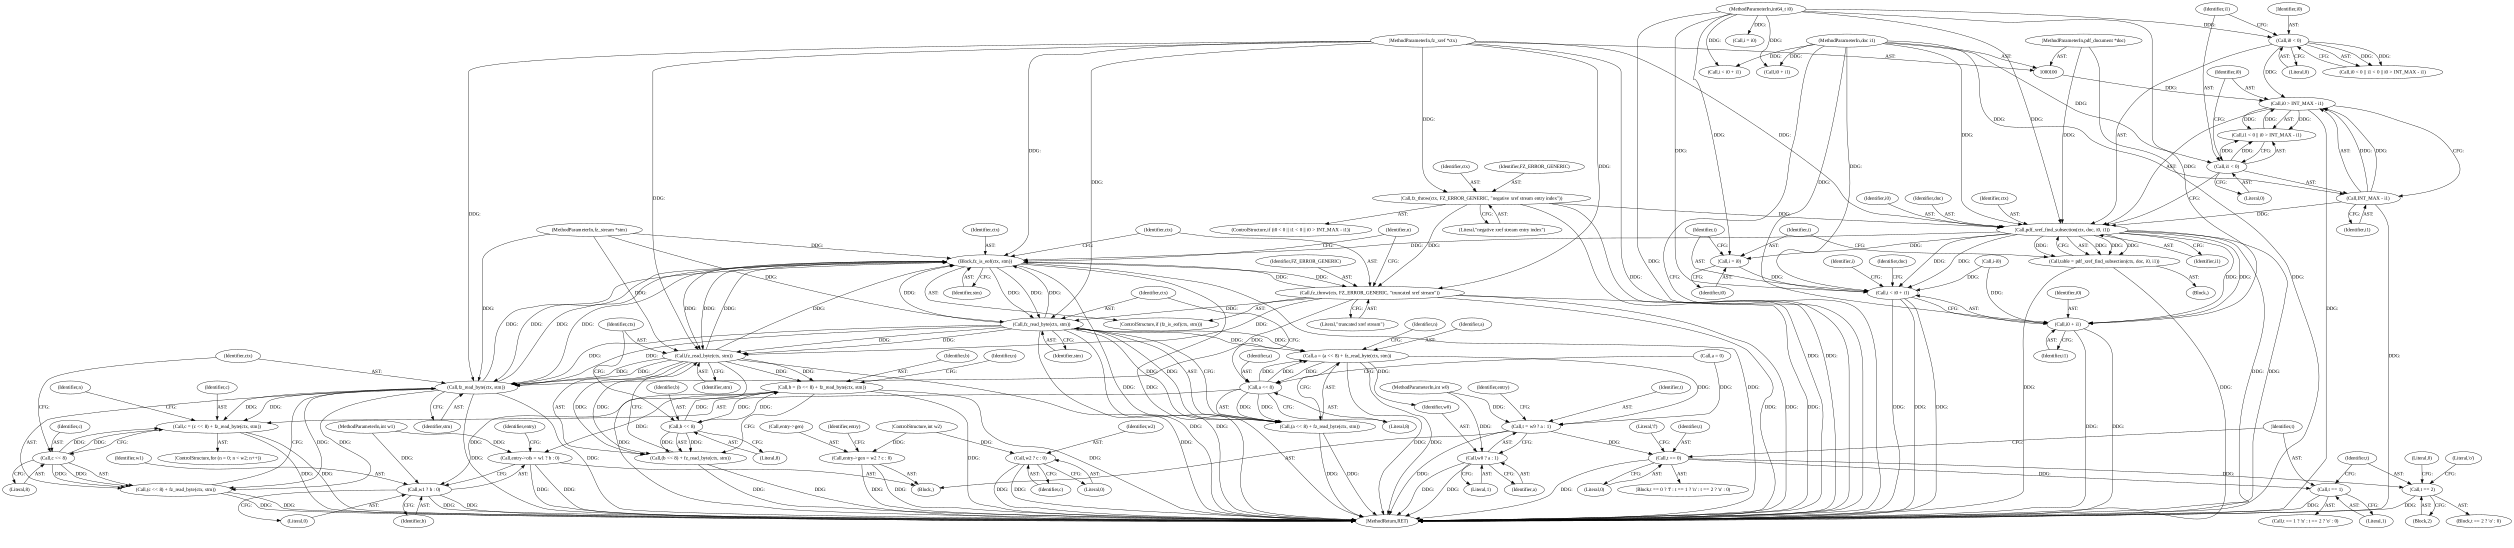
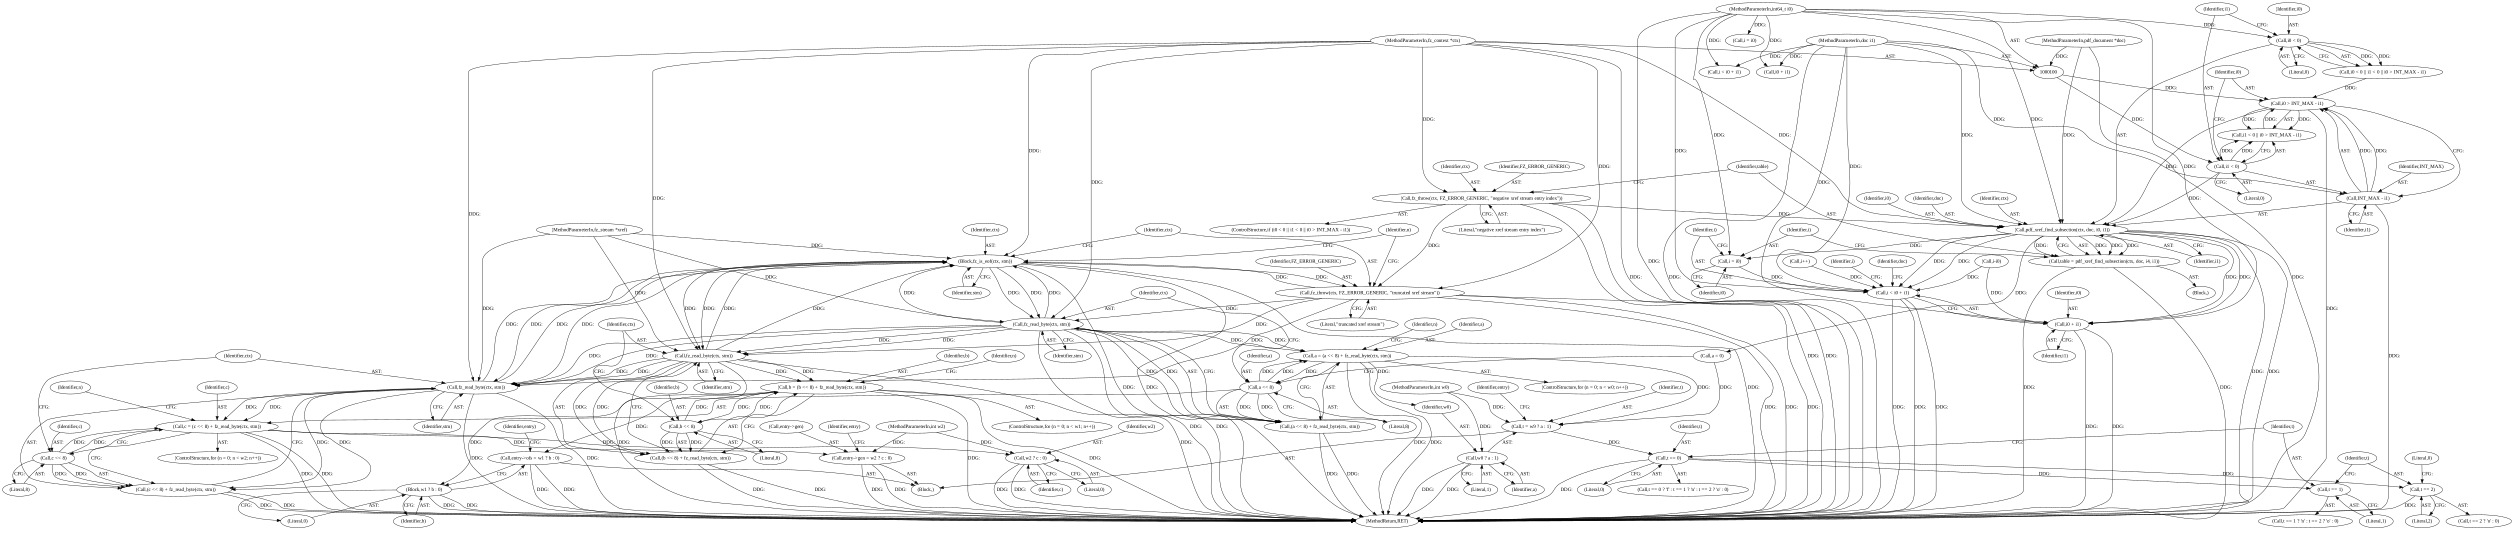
edge "(MethodParameterIn,int64_t i0)" -> "1000100": added, label "AST:"
node "(MethodParameterIn,fz_xref *ctx)": label "(MethodParameterIn,fz_xref *ctx)" -> "(MethodParameterIn,fz_context *ctx)"
edge "(MethodParameterIn,pdf_document *doc)" -> "1000100": label "AST: " -> "DDG: "
edge "(Call,i0 < 0)" -> "(Call,i0 > INT_MAX - i1)": now "(Call,i0 < 0 || i1 < 0 || i0 > INT_MAX - i1)" -> "(Call,i0 > INT_MAX - i1)"
edge "(MethodParameterIn,doc i1)" -> "(Call,i1 < 0)": now "1000100" -> "(Call,i1 < 0)"
node "(Identifier,table)": added
edge "(Call,i0 > INT_MAX - i1)" -> "(Call,pdf_xref_find_subsection(ctx, doc, i0, i1))": label "AST: " -> "DDG: "
node "(Identifier,INT_MAX)": added
edge "(Call,i1 < 0)" -> "(Call,pdf_xref_find_subsection(ctx, doc, i0, i1))": label "CFG: " -> "DDG: "
edge "(Call,INT_MAX - i1)" -> "(Call,pdf_xref_find_subsection(ctx, doc, i0, i1))": label "DDG: " -> "AST: "
node "(MethodParameterIn,fz_stream *stm)": label "(MethodParameterIn,fz_stream *stm)" -> "(MethodParameterIn,fz_stream *xref)"
edge "(Call,pdf_xref_find_subsection(ctx, doc, i0, i1))" -> "(Block,fz_is_eof(ctx, stm))": now "(Call,pdf_xref_find_subsection(ctx, doc, i0, i1))" -> "(Call,a = 0)"
node "(Call,i++)": added
node "(Call,table = pdf_xref_find_subsection(ctx, doc, i0, i1))": label "(Call,table = pdf_xref_find_subsection(ctx, doc, i0, i1))" -> "(Call,table = pdf_xref_find_subsection(ctx, doc, i4, i1))"
edge "(MethodParameterIn,doc i1)" -> "(MethodReturn,RET)": label "CFG: " -> "DDG: "
node "(ControlStructure,if (fz_is_eof(ctx, stm)))": removed
node "(ControlStructure,for (n = 0; n < w0; n++))": added
edge "(Call,(b << 8) + fz_read_byte(ctx, stm))" -> "(Call,b = (b << 8) + fz_read_byte(ctx, stm))": added, label "AST:"
node "(MethodParameterIn,int w1)": removed
node "(ControlStructure,int w2)": label "(ControlStructure,int w2)" -> "(MethodParameterIn,int w2)"
node "(ControlStructure,for (n = 0; n < w1; n++))": added
node "(Literal,'f')": removed
edge "(Call,t = w9 ? a : 1)" -> "(Call,w0 ? a : 1)": removed, label "CFG:"
edge "(Call,c = (c << 8) + fz_read_byte(ctx, stm))" -> "(Call,(c << 8) + fz_read_byte(ctx, stm))": added, label "CFG:"
edge "(Call,c = (c << 8) + fz_read_byte(ctx, stm))" -> "(Call,w2 ? c : 0)": added, label "DDG:"
edge "(Call,c = (c << 8) + fz_read_byte(ctx, stm))" -> "(Call,entry->gen = w2 ? c : 0)": added, label "DDG:"
edge "(Call,t = w9 ? a : 1)" -> "(MethodReturn,RET)": removed, label "DDG:"
node "(Identifier,w1)": removed
node "(Literal,'o')": removed
node "(Call,w1 ? b : 0)": label "(Call,w1 ? b : 0)" -> "(Block,w1 ? b : 0)"
node "(Block,t == 0 ? 'f' : t == 1 ? 'n' : t == 2 ? 'o' : 0)": label "(Block,t == 0 ? 'f' : t == 1 ? 'n' : t == 2 ? 'o' : 0)" -> "(Call,t == 0 ? 'f' : t == 1 ? 'n' : t == 2 ? 'o' : 0)"
edge "(Call,t == 1)" -> "(MethodReturn,RET)": removed, label "DDG:"
node "(Block,2)": label "(Block,2)" -> "(Literal,2)"
node "(Block,t == 2 ? 'o' : 0)": label "(Block,t == 2 ? 'o' : 0)" -> "(Call,t == 2 ? 'o' : 0)"
